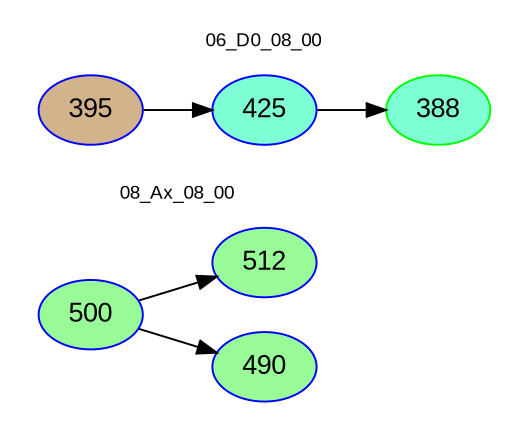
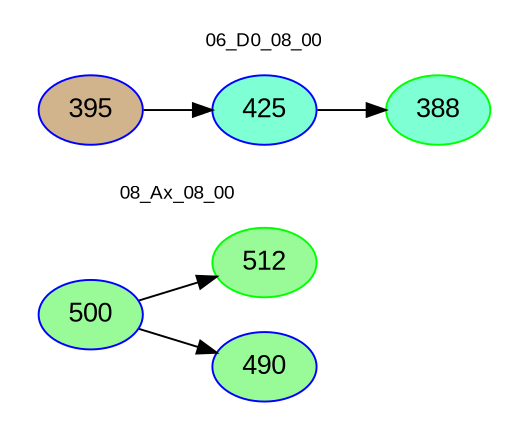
node "512": color blue -> green
